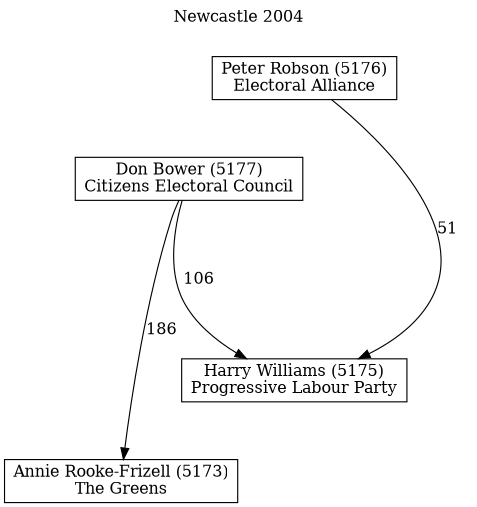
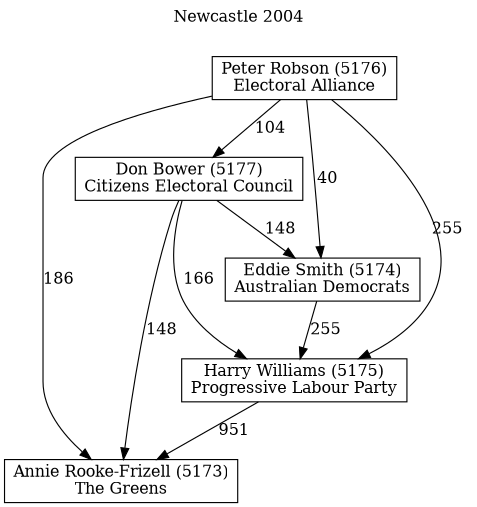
edge "Peter Robson (5176) Electoral Alliance" -> "Don Bower (5177) Citizens Electoral Council": added, label "104"
edge "Peter Robson (5176) Electoral Alliance" -> "Annie Rooke-Frizell (5173) The Greens": added, label "186"
edge "Peter Robson (5176) Electoral Alliance" -> "Harry Williams (5175) Progressive Labour Party": label "51" -> "255"
edge "Don Bower (5177) Citizens Electoral Council" -> "Harry Williams (5175) Progressive Labour Party": label "106" -> "166"
node "Eddie Smith (5174) Australian Democrats": added
edge "Don Bower (5177) Citizens Electoral Council" -> "Annie Rooke-Frizell (5173) The Greens": label "186" -> "148"
edge "Harry Williams (5175) Progressive Labour Party" -> "Annie Rooke-Frizell (5173) The Greens": added, label "951"
